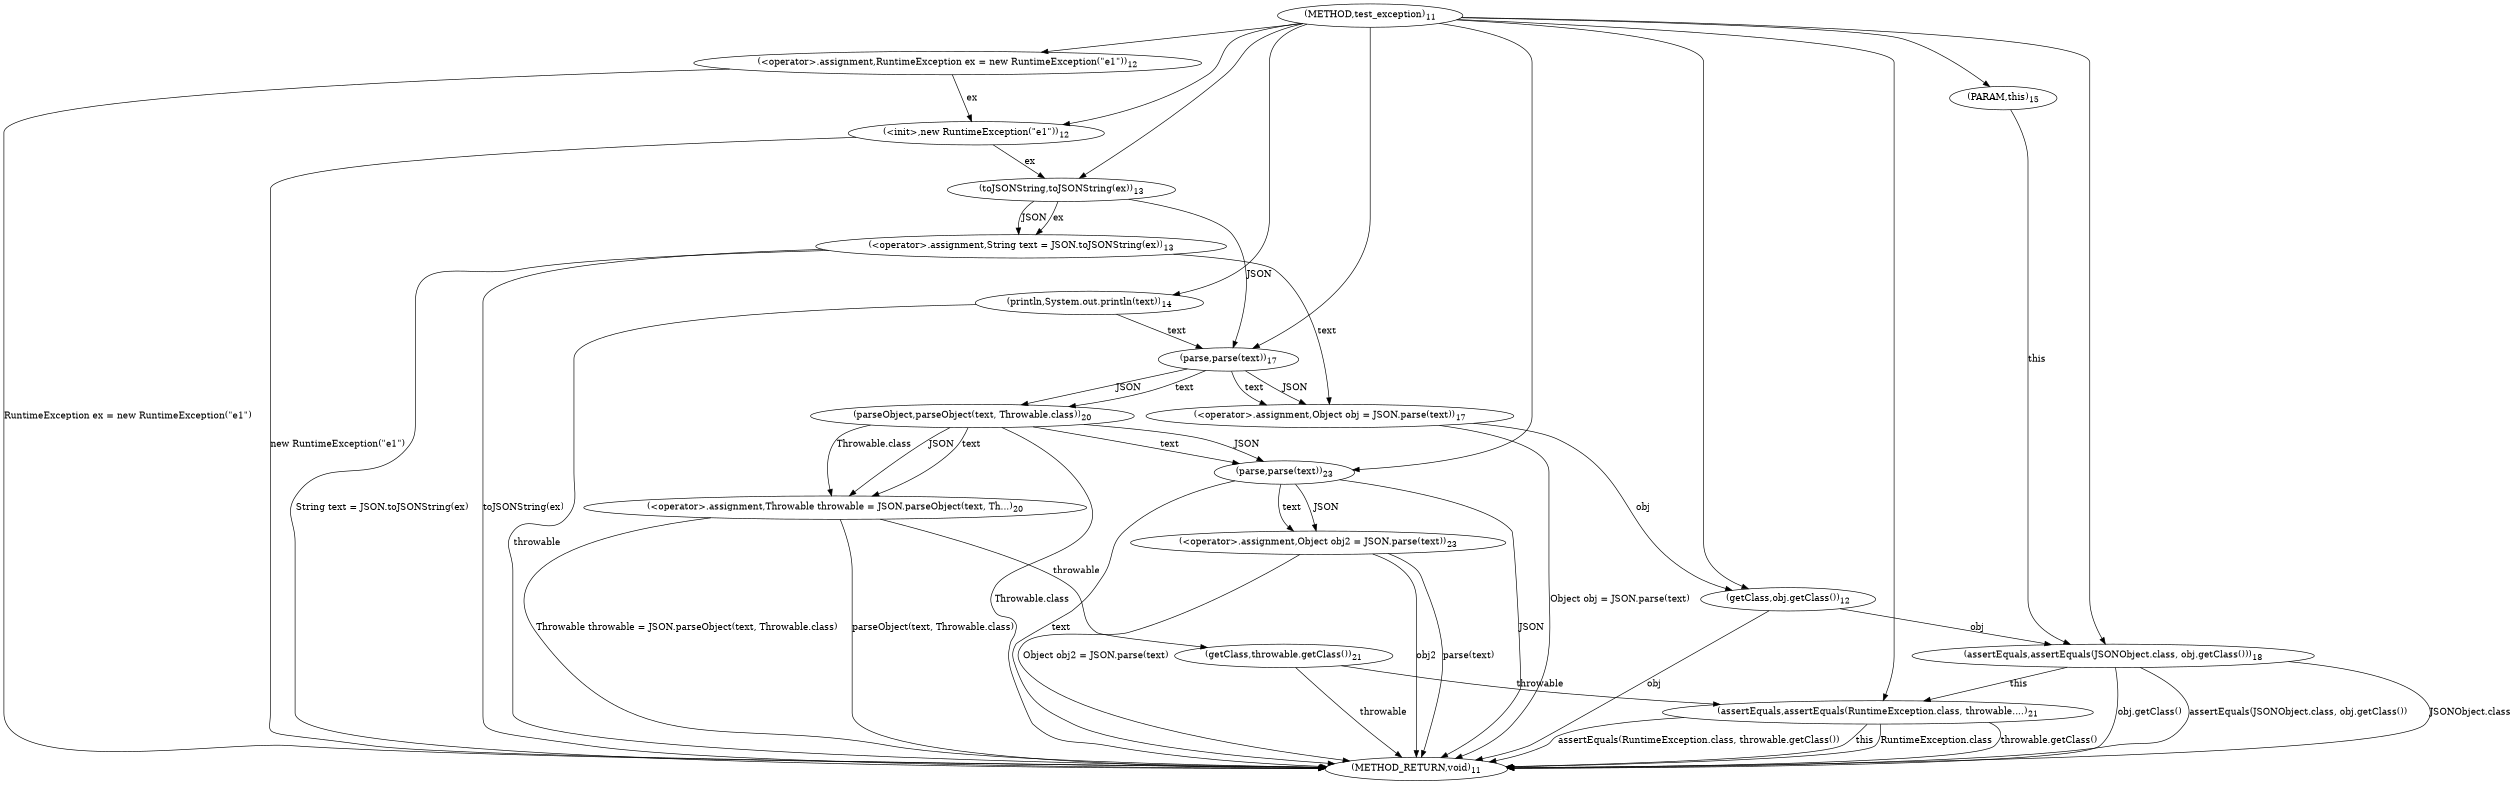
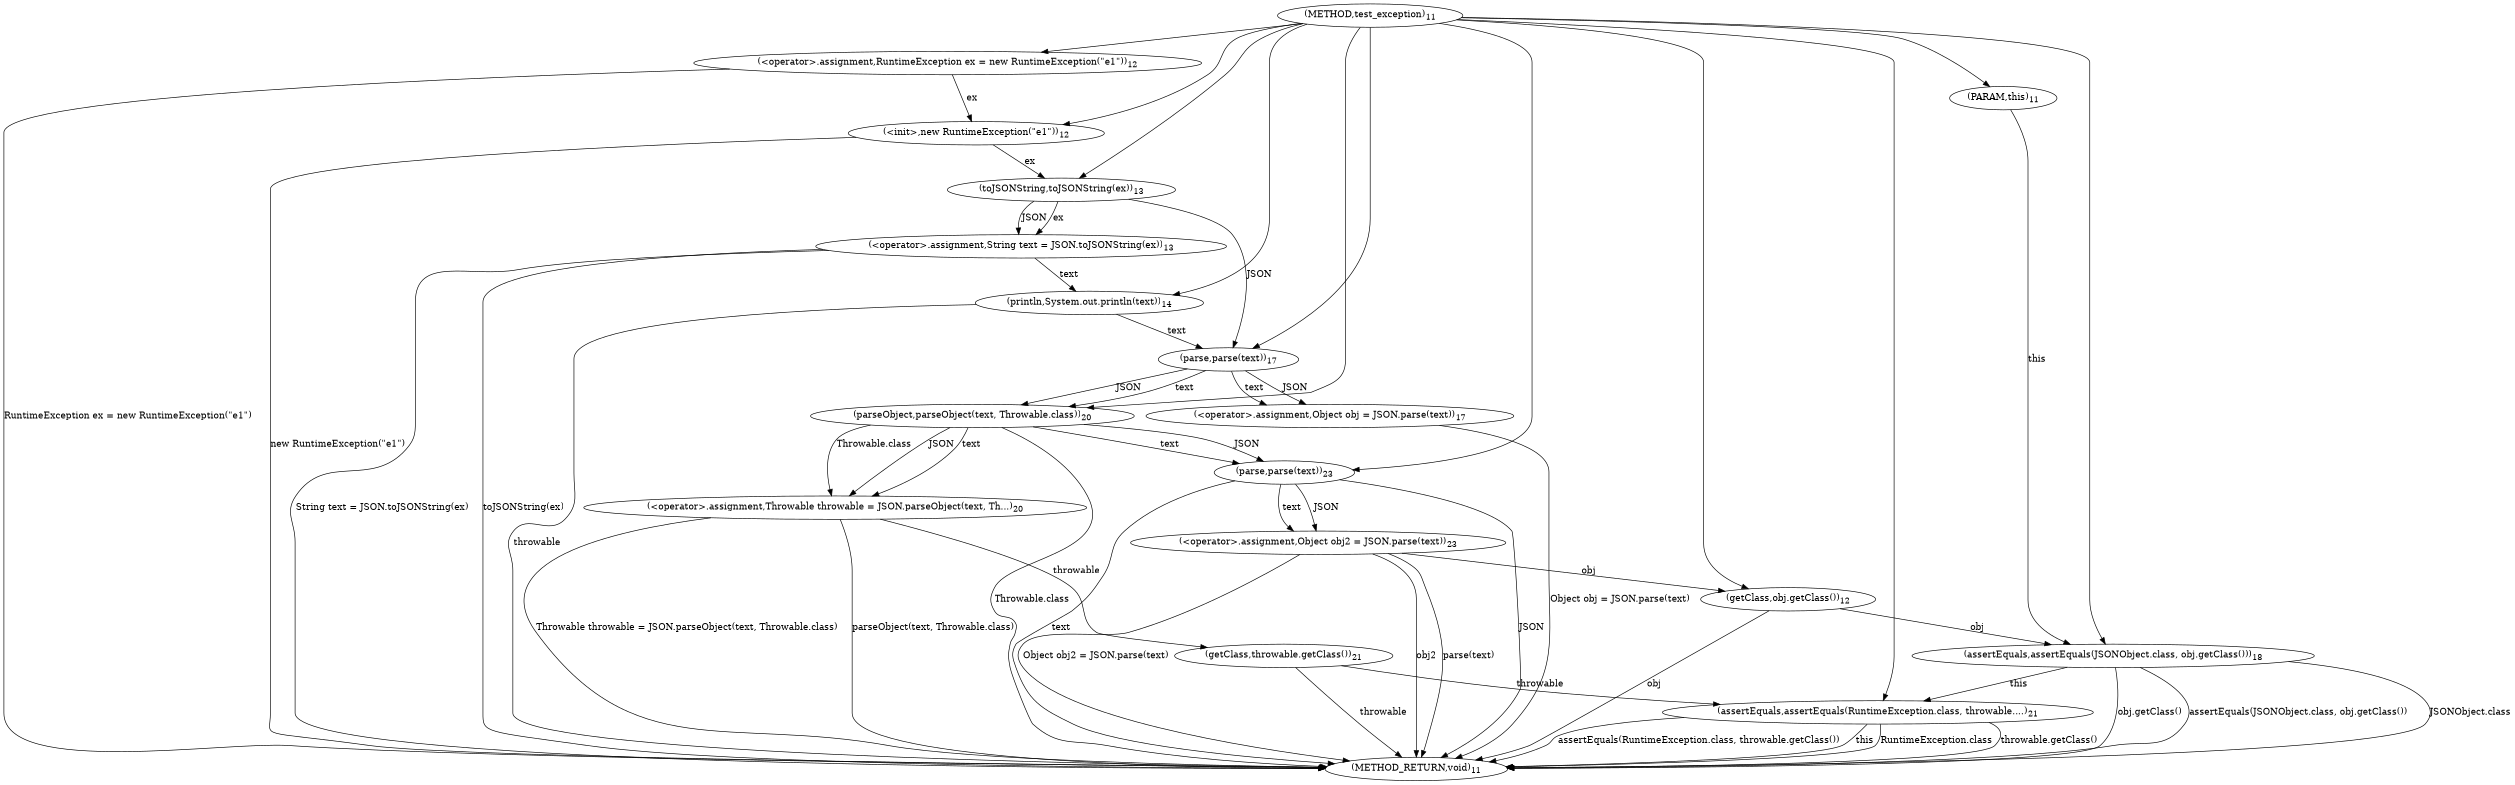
node "(PARAM,this)": text "15" -> "11"
edge "(<operator>.assignment,String text = JSON.toJSONString(ex))" -> "(<operator>.assignment,Object obj = JSON.parse(text))": now "(<operator>.assignment,String text = JSON.toJSONString(ex))" -> "(println,System.out.println(text))"
edge "(METHOD,test_exception)" -> "(parseObject,parseObject(text, Throwable.class))": added
edge "(<operator>.assignment,Object obj = JSON.parse(text))" -> "(getClass,obj.getClass())": now "(<operator>.assignment,Object obj2 = JSON.parse(text))" -> "(getClass,obj.getClass())"
